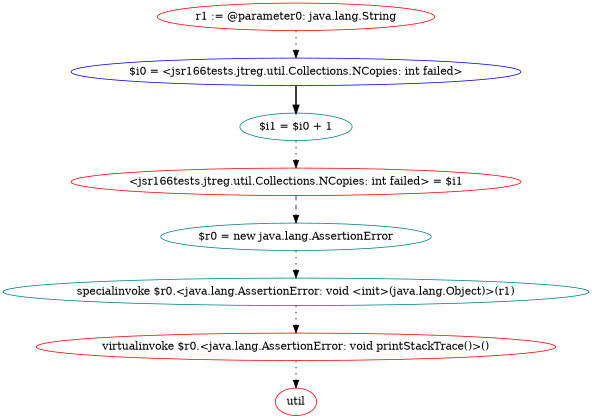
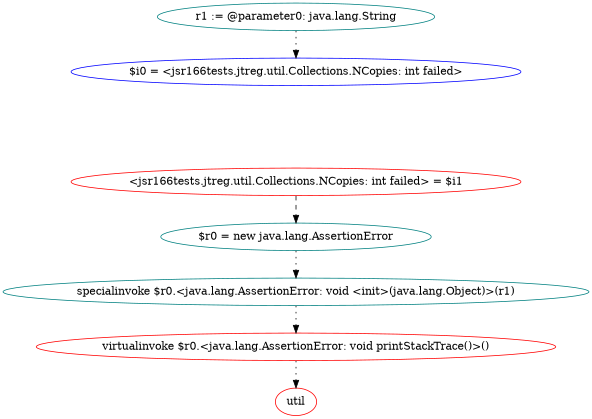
node "r1 := @parameter0: java.lang.String": color red -> teal
node "$i1 = $i0 + 1": removed
